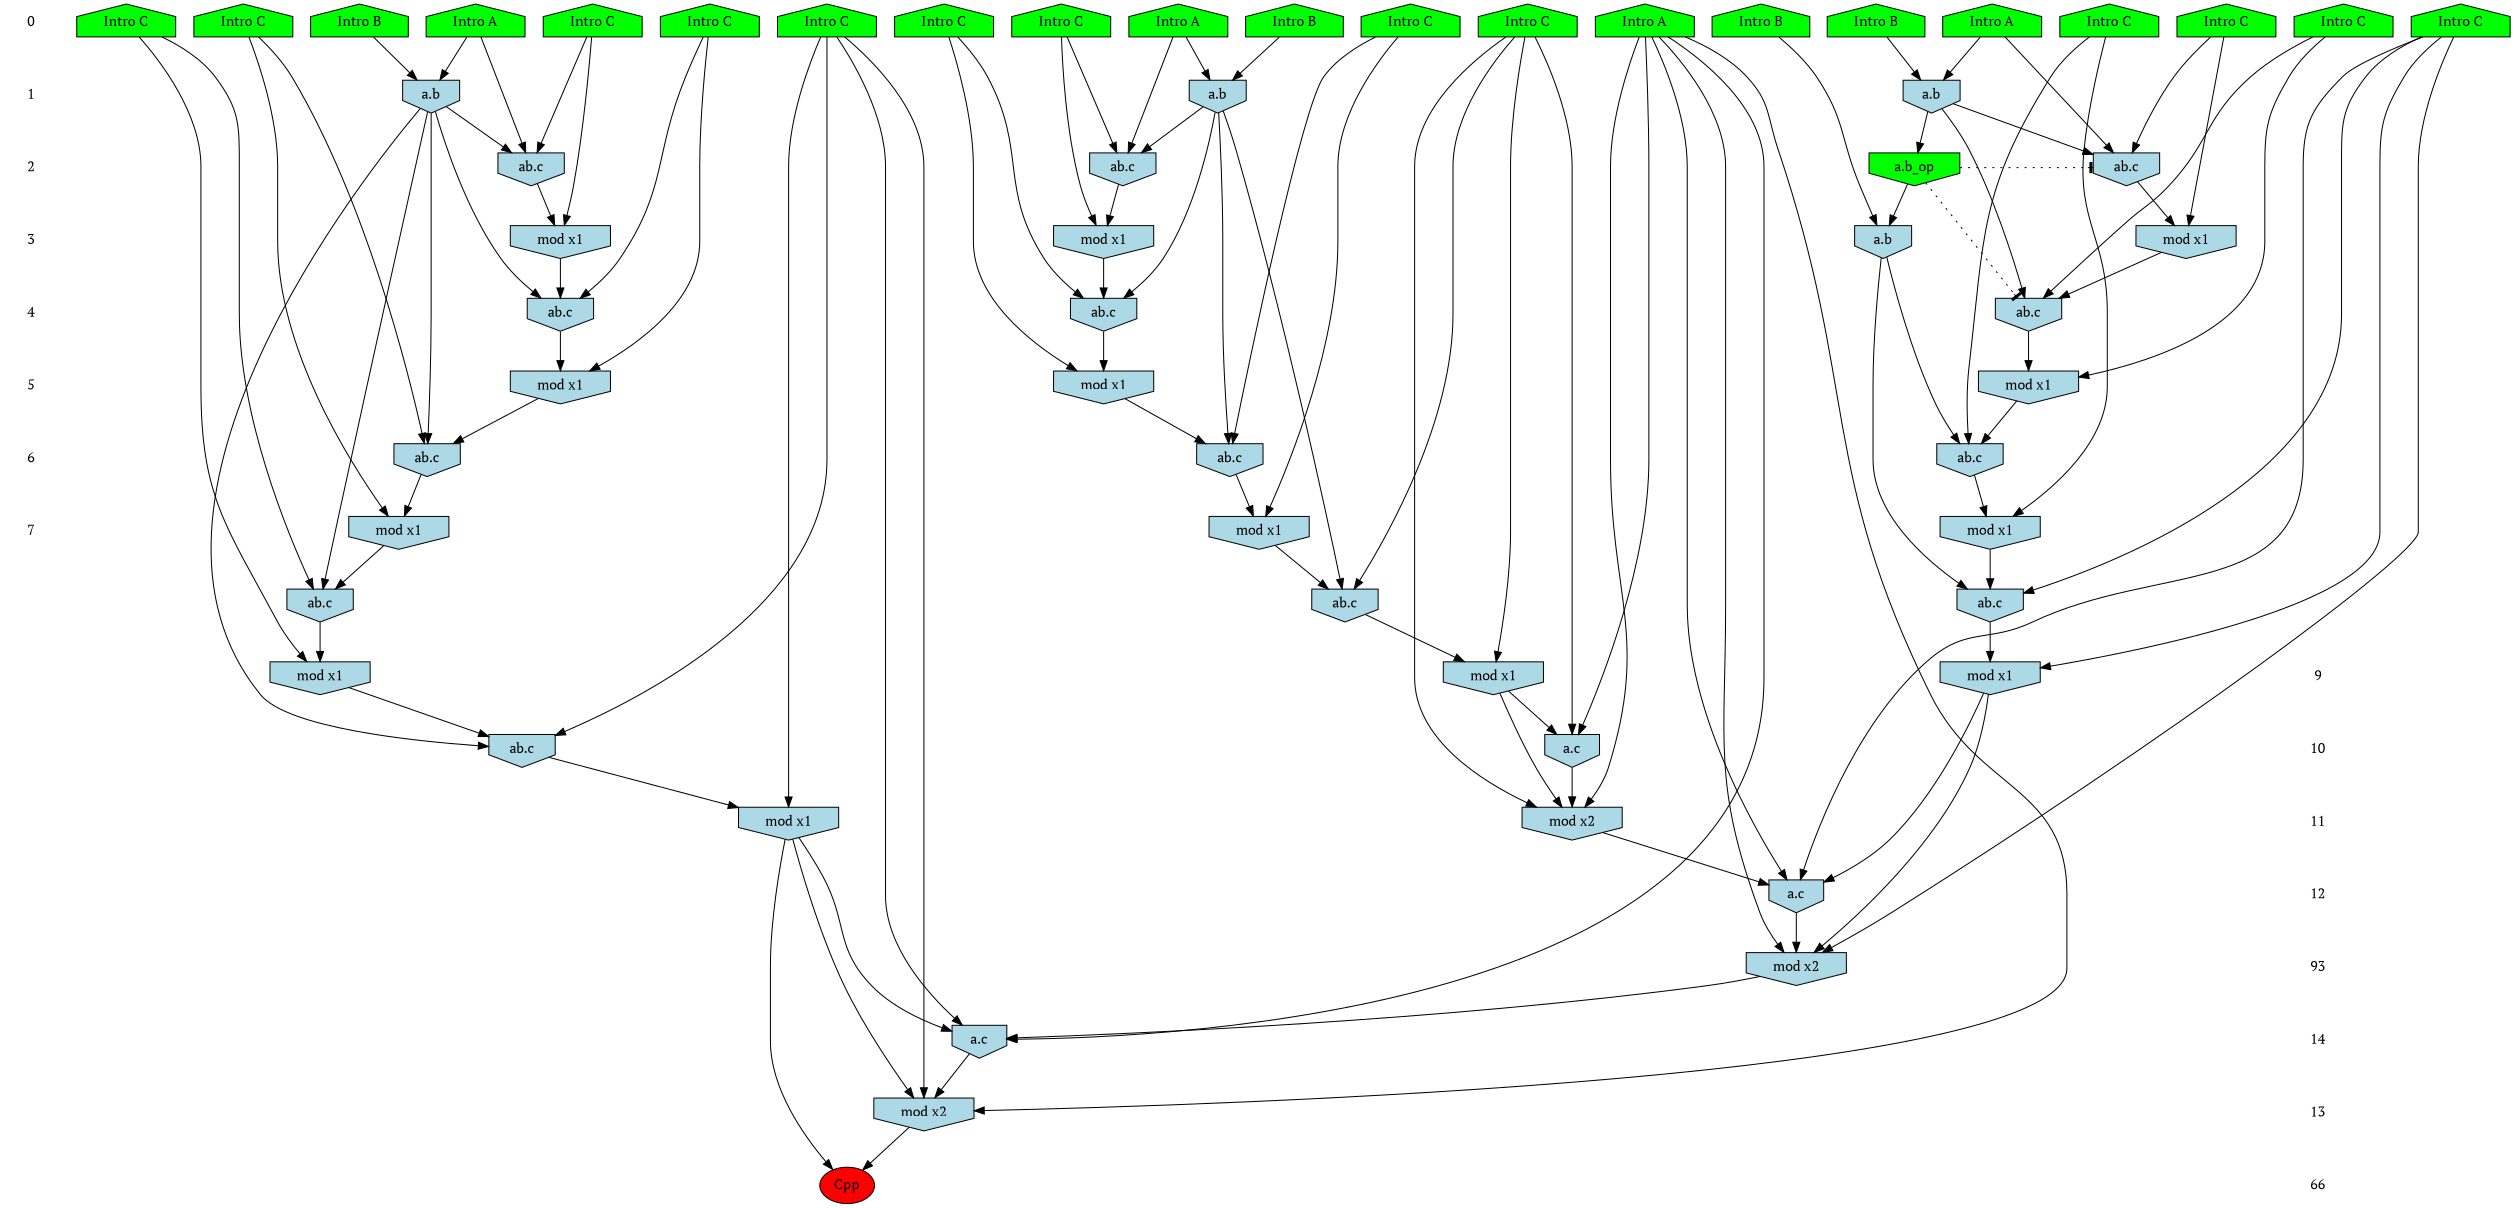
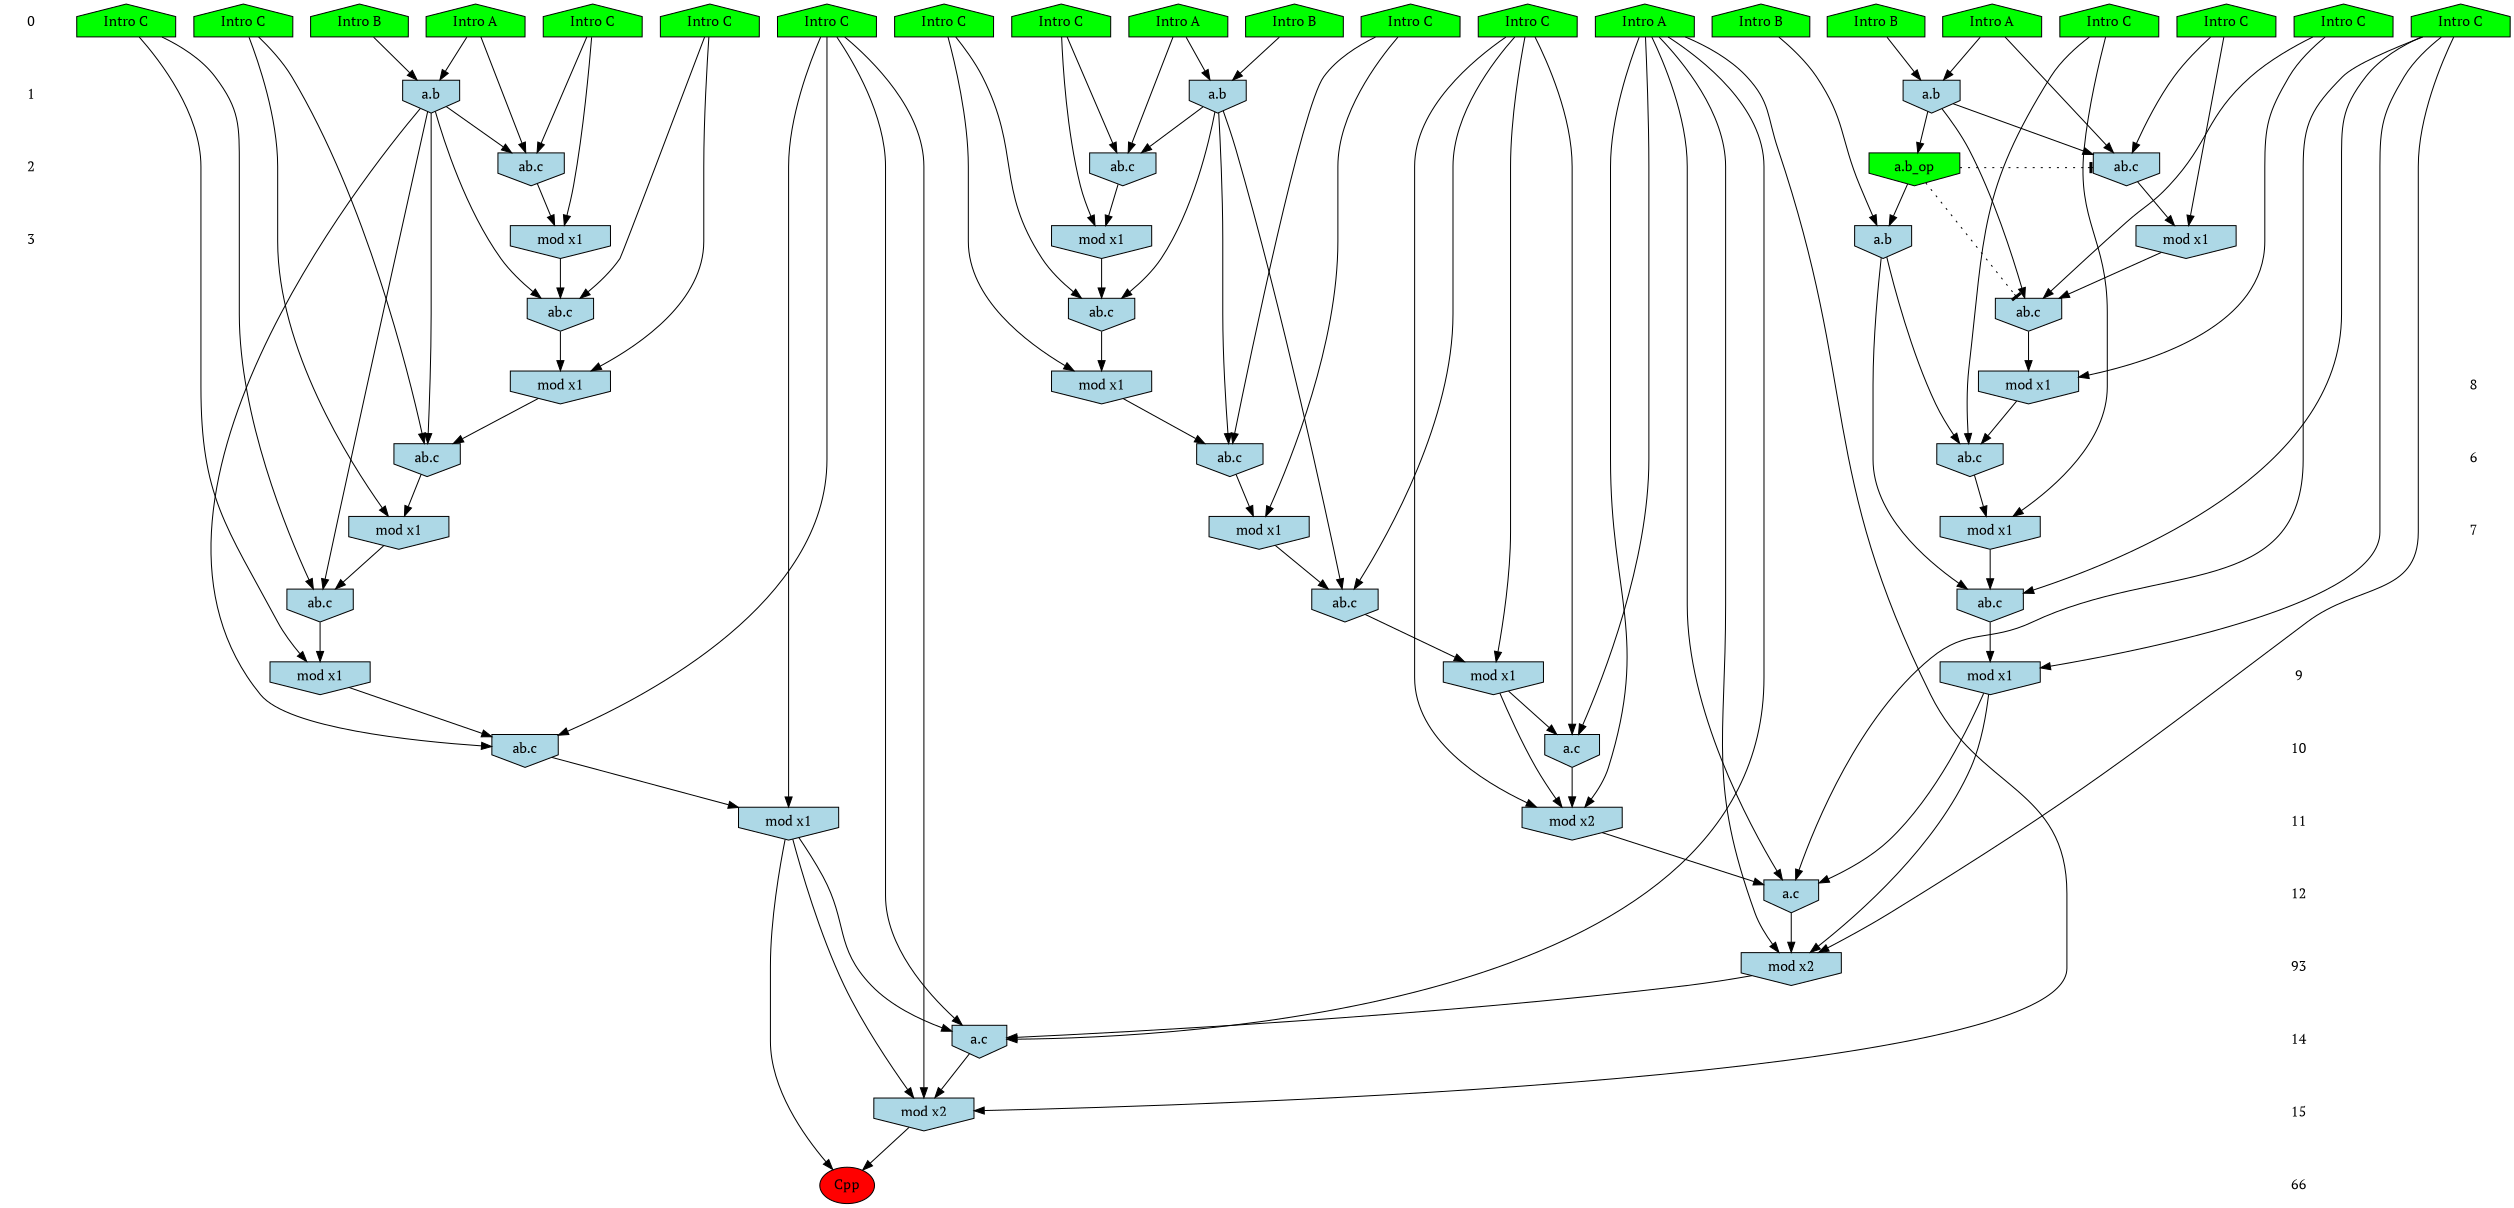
node "4": removed
node "5": label "5" -> "8"
node "13": label "13" -> "15"
